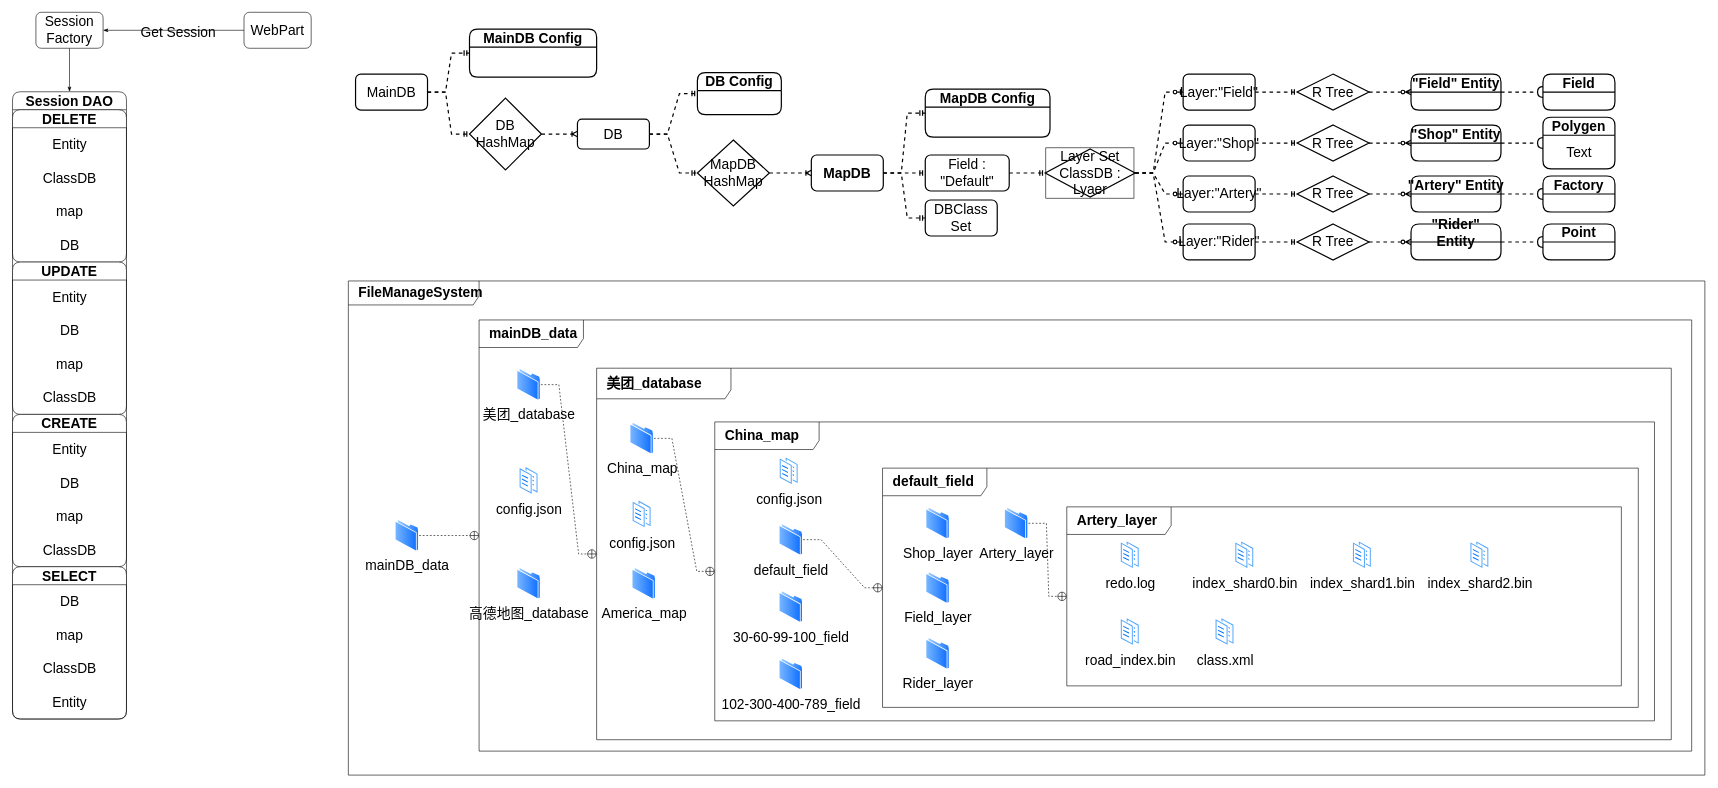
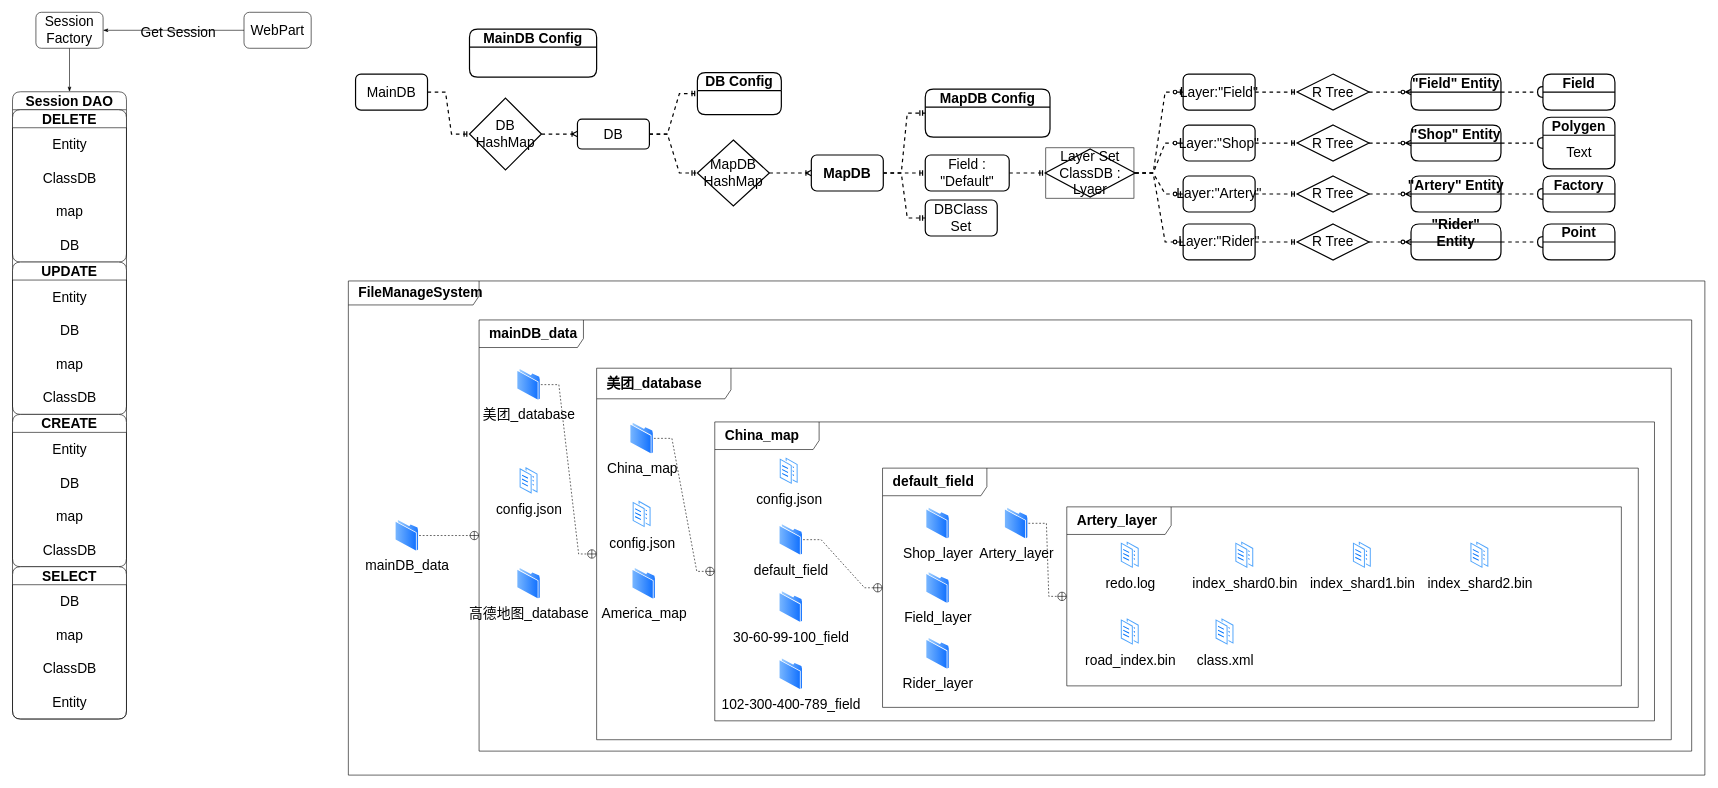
edge "MainDB" -> "MainDB Config": removed
